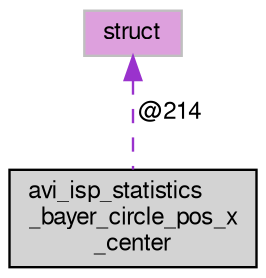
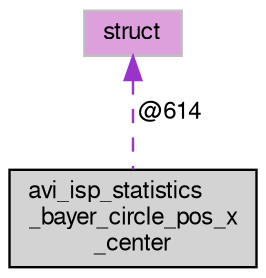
edge "avi_isp_statistics _bayer_circle_pos_x _center" -> "struct": label " @214" -> " @614"
